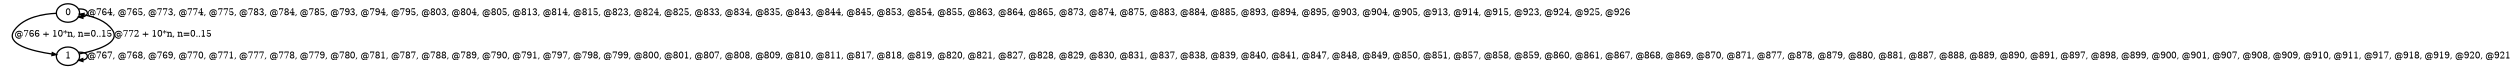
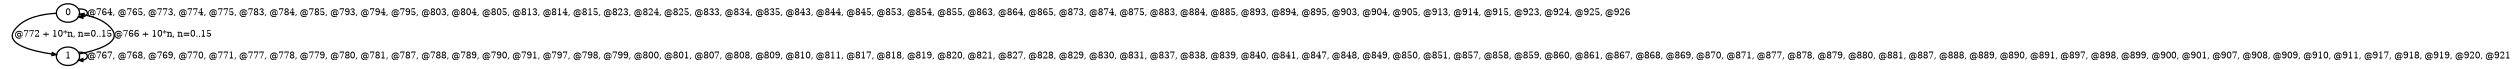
edge "0" -> "1": label "@766 + 10*n, n=0..15" -> "@772 + 10*n, n=0..15"
edge "1" -> "0": label "@772 + 10*n, n=0..15" -> "@766 + 10*n, n=0..15"
